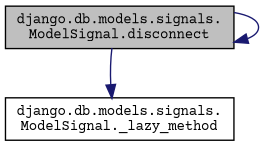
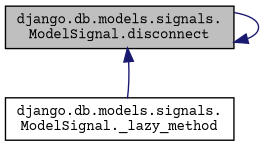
edge "django.db.models.signals. ModelSignal.disconnect" -> "django.db.models.signals. ModelSignal._lazy_method": reversed
